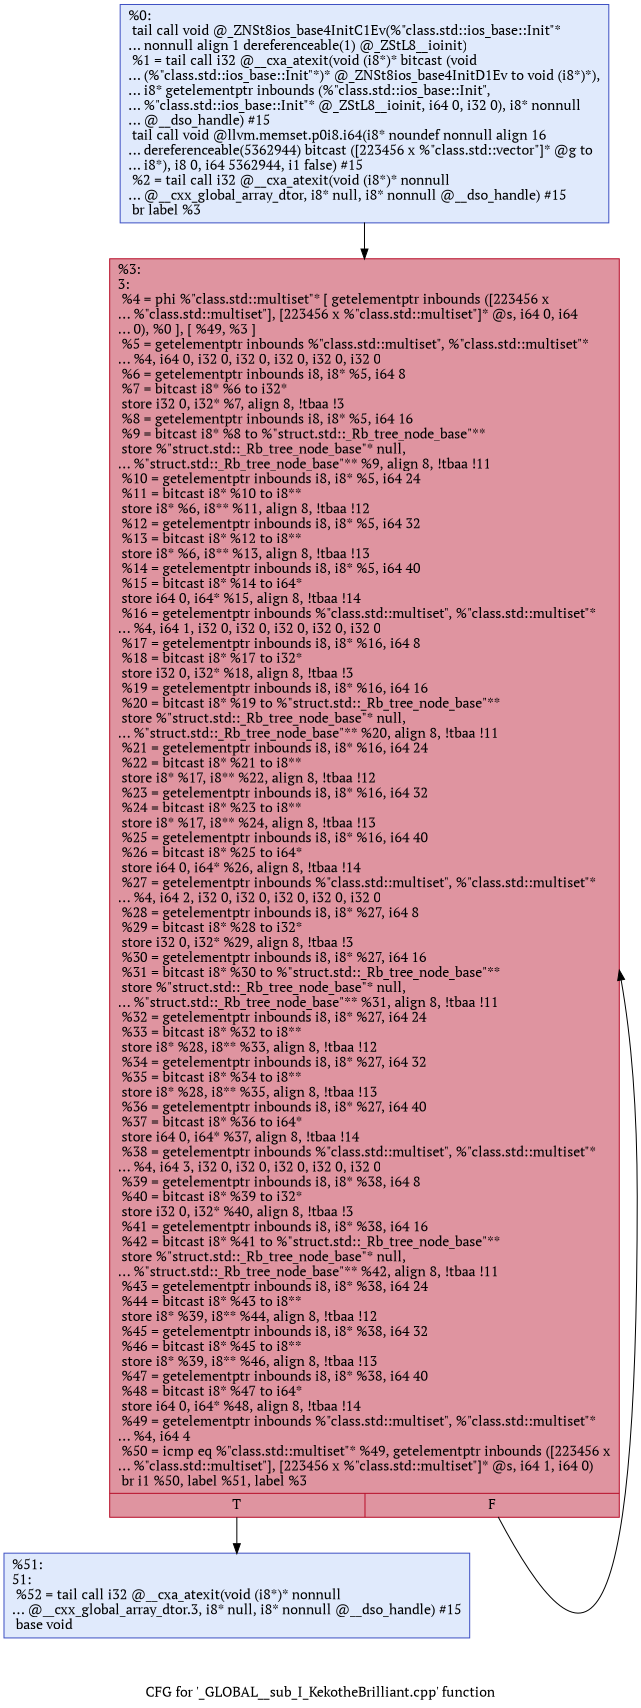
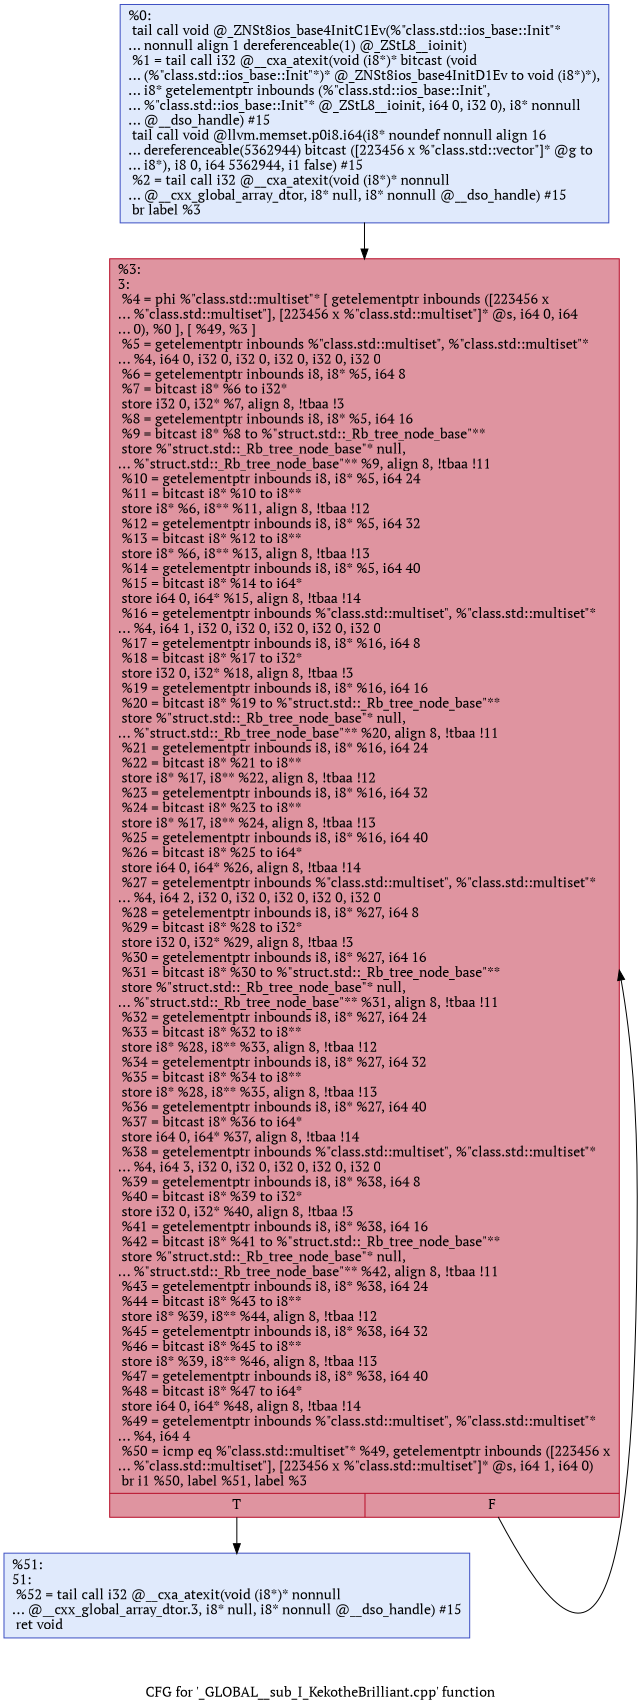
node "%51:": text "base void" -> "ret void"
